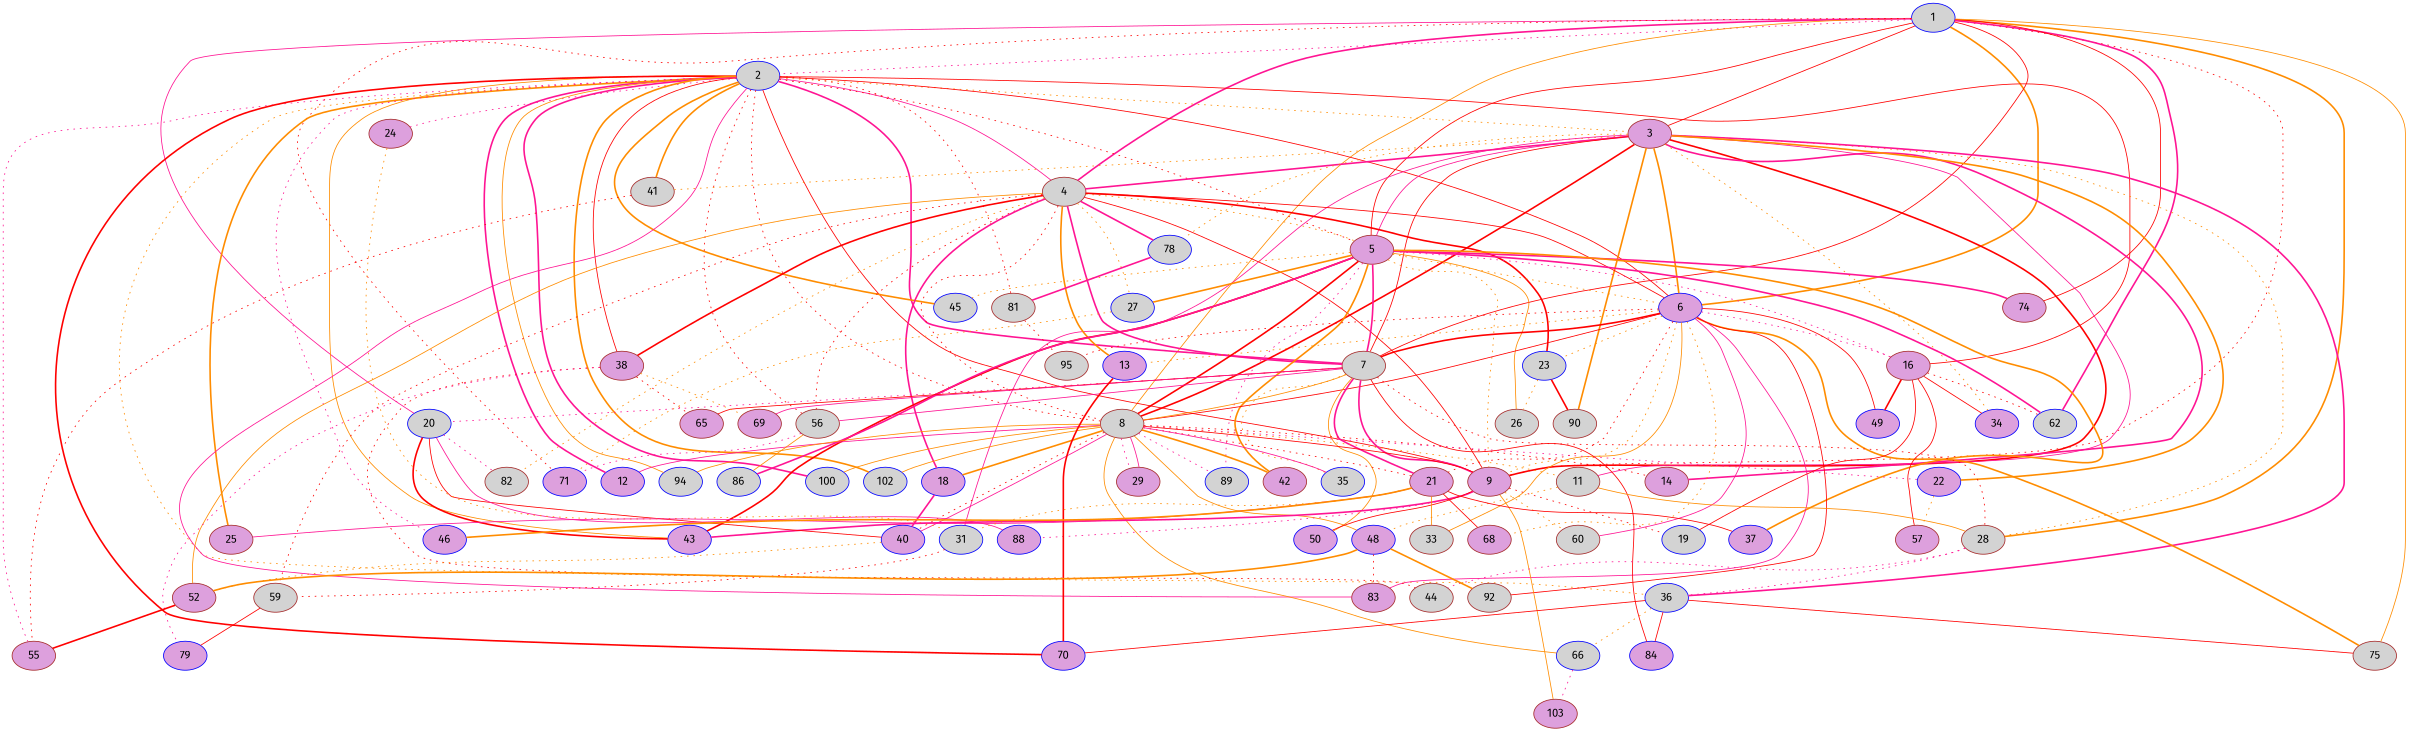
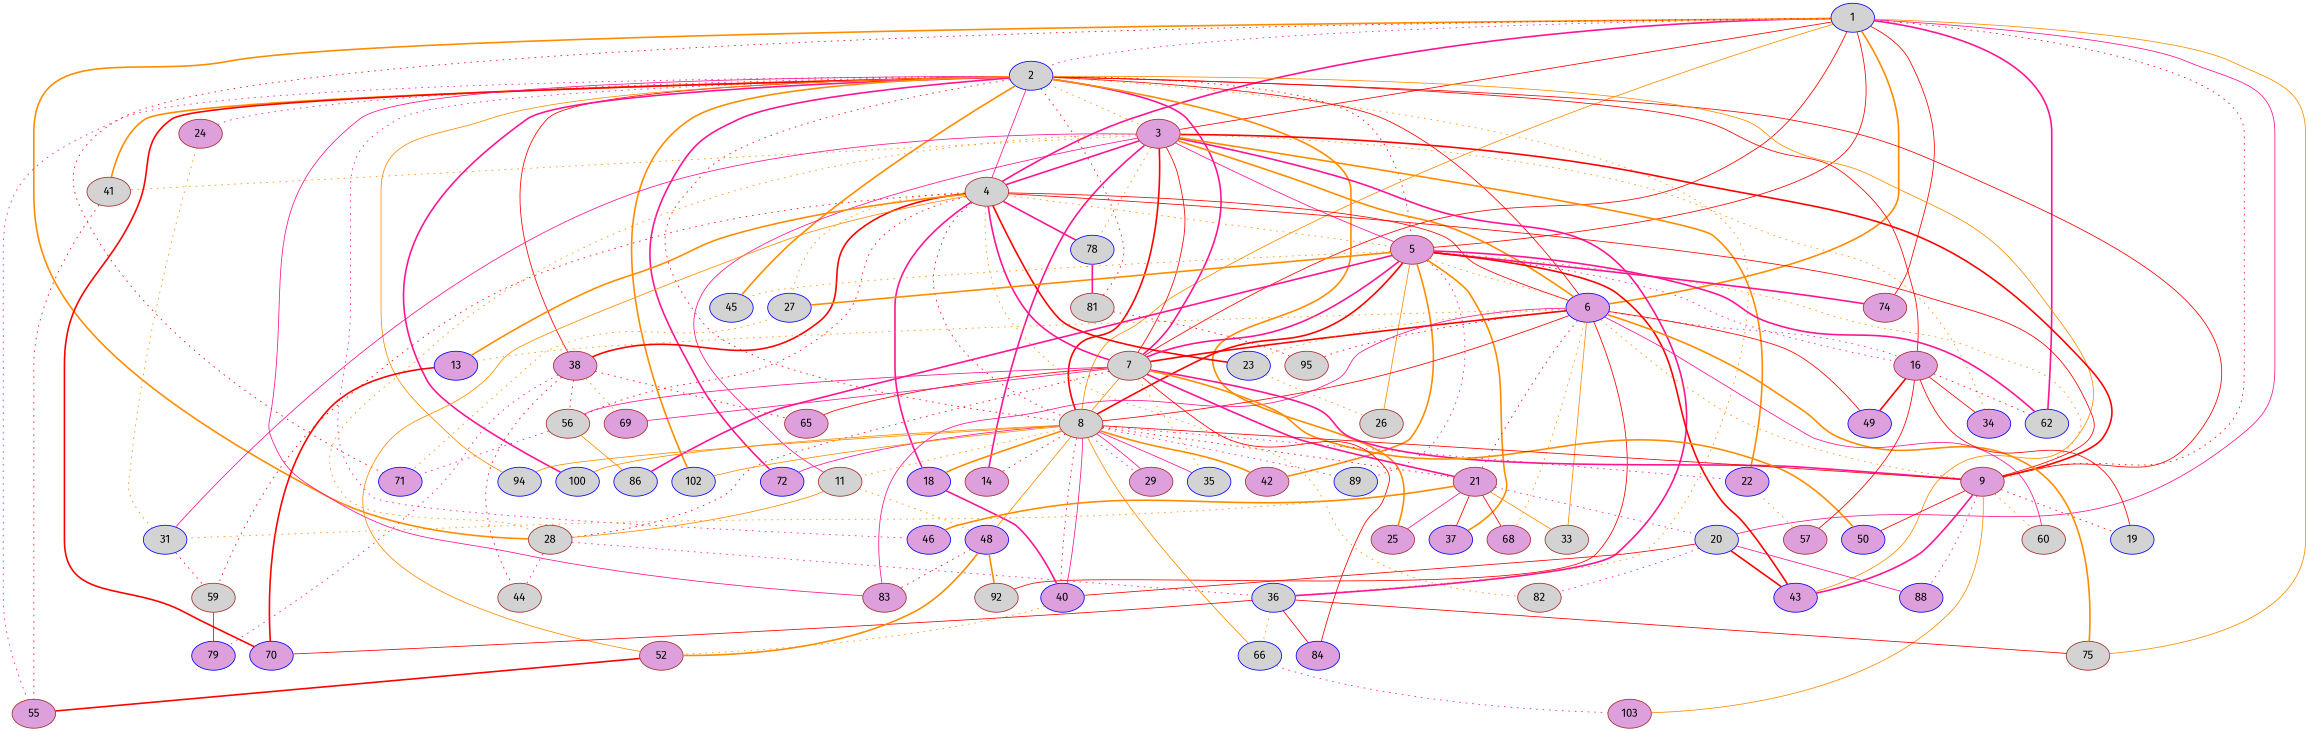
edge "2" -- "56": now "38" -- "56"
edge "7" -- "20": now "21" -- "20"
node "90": removed
edge "7" -- "50": style solid -> bold
node "12": label "12" -> "72"
